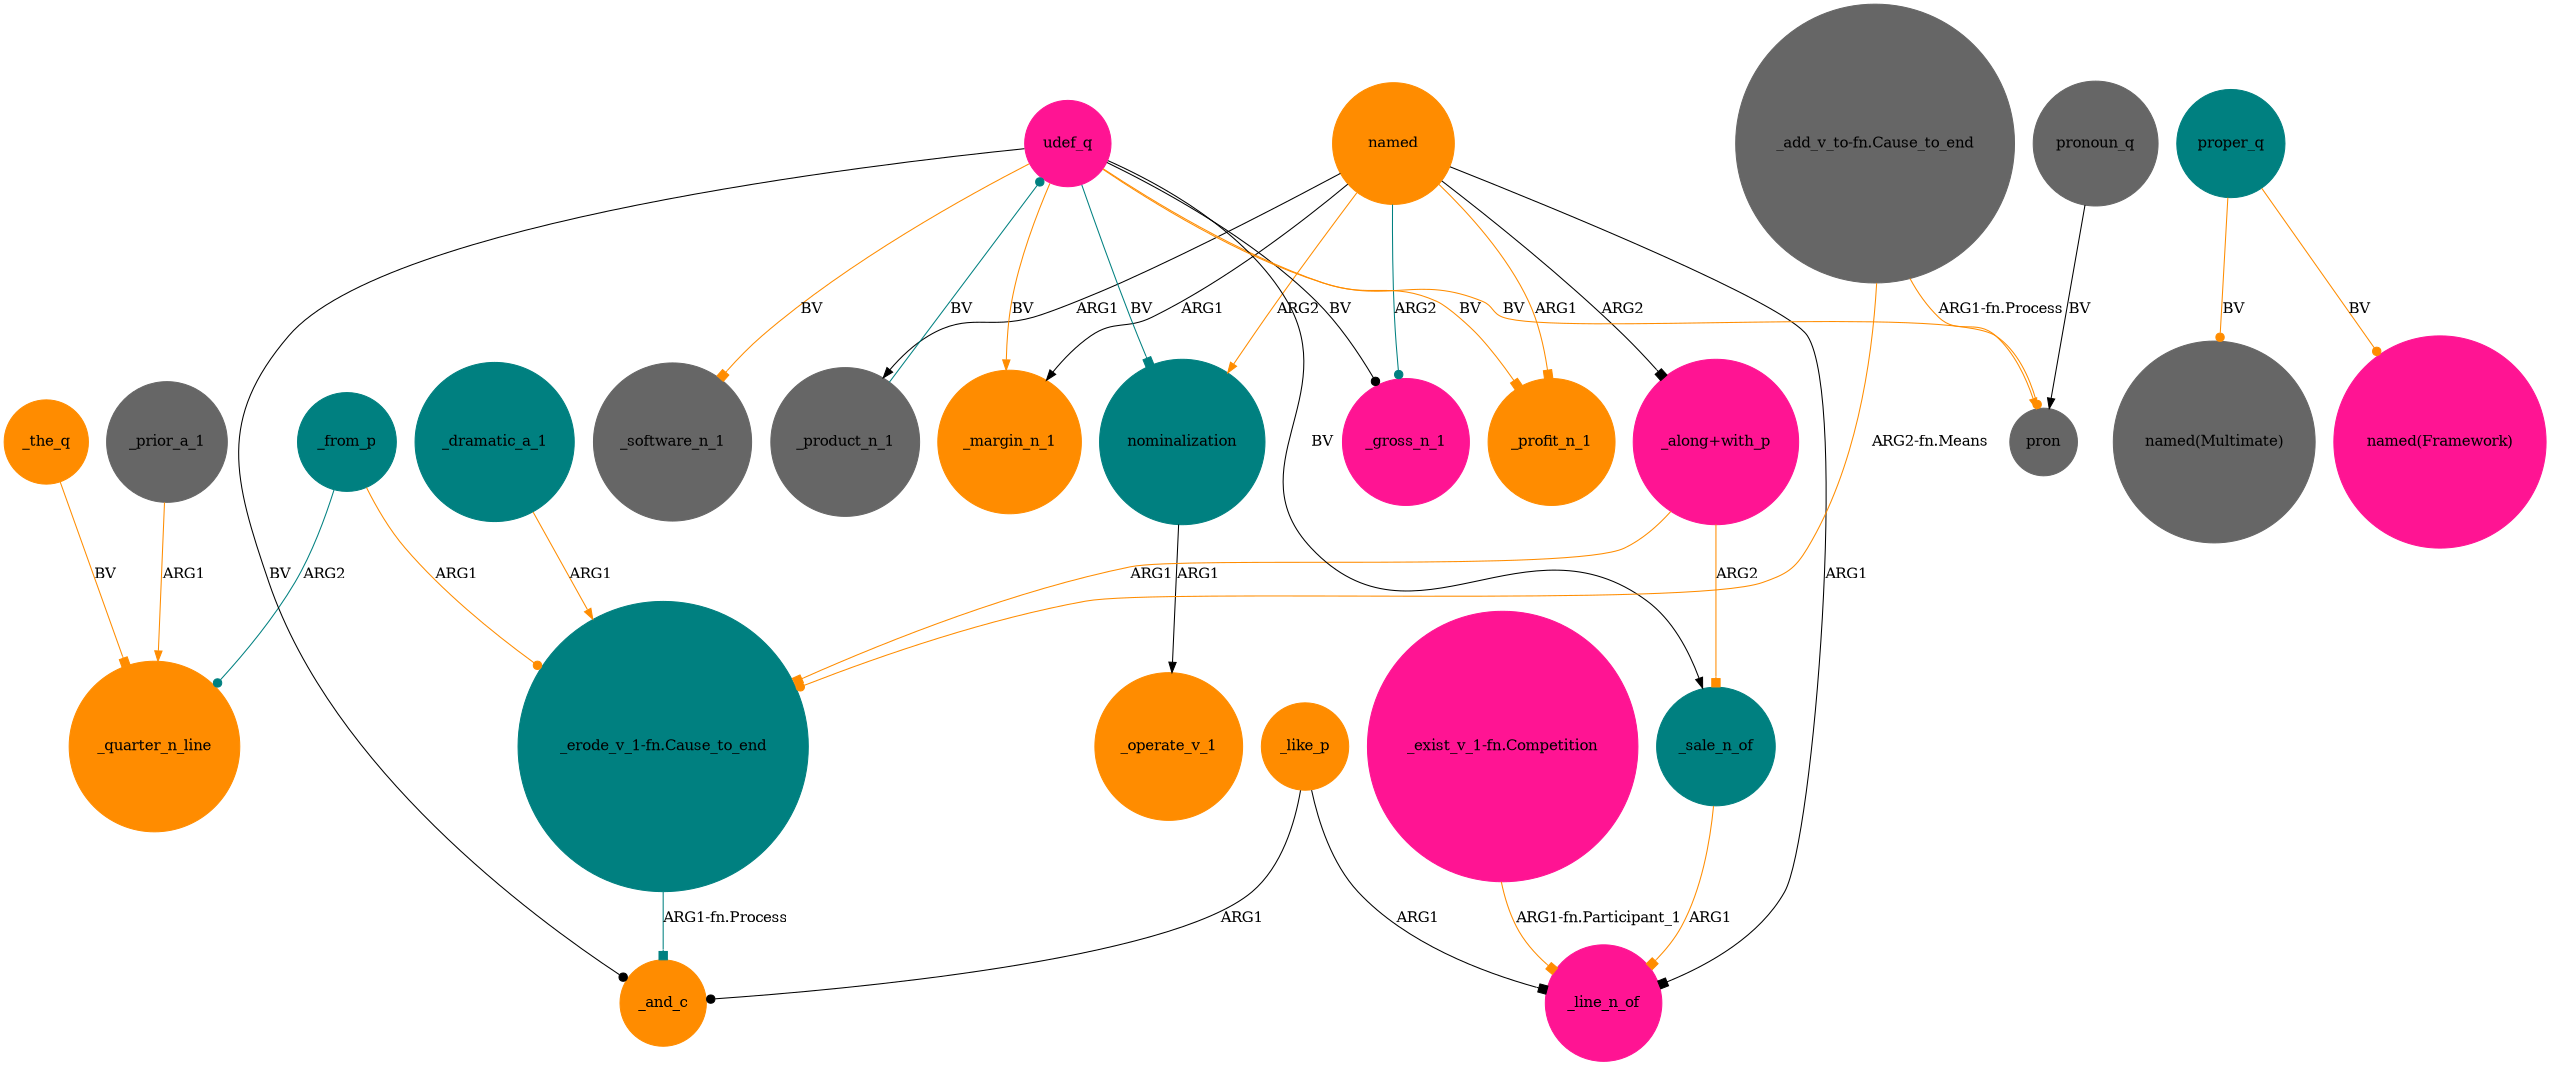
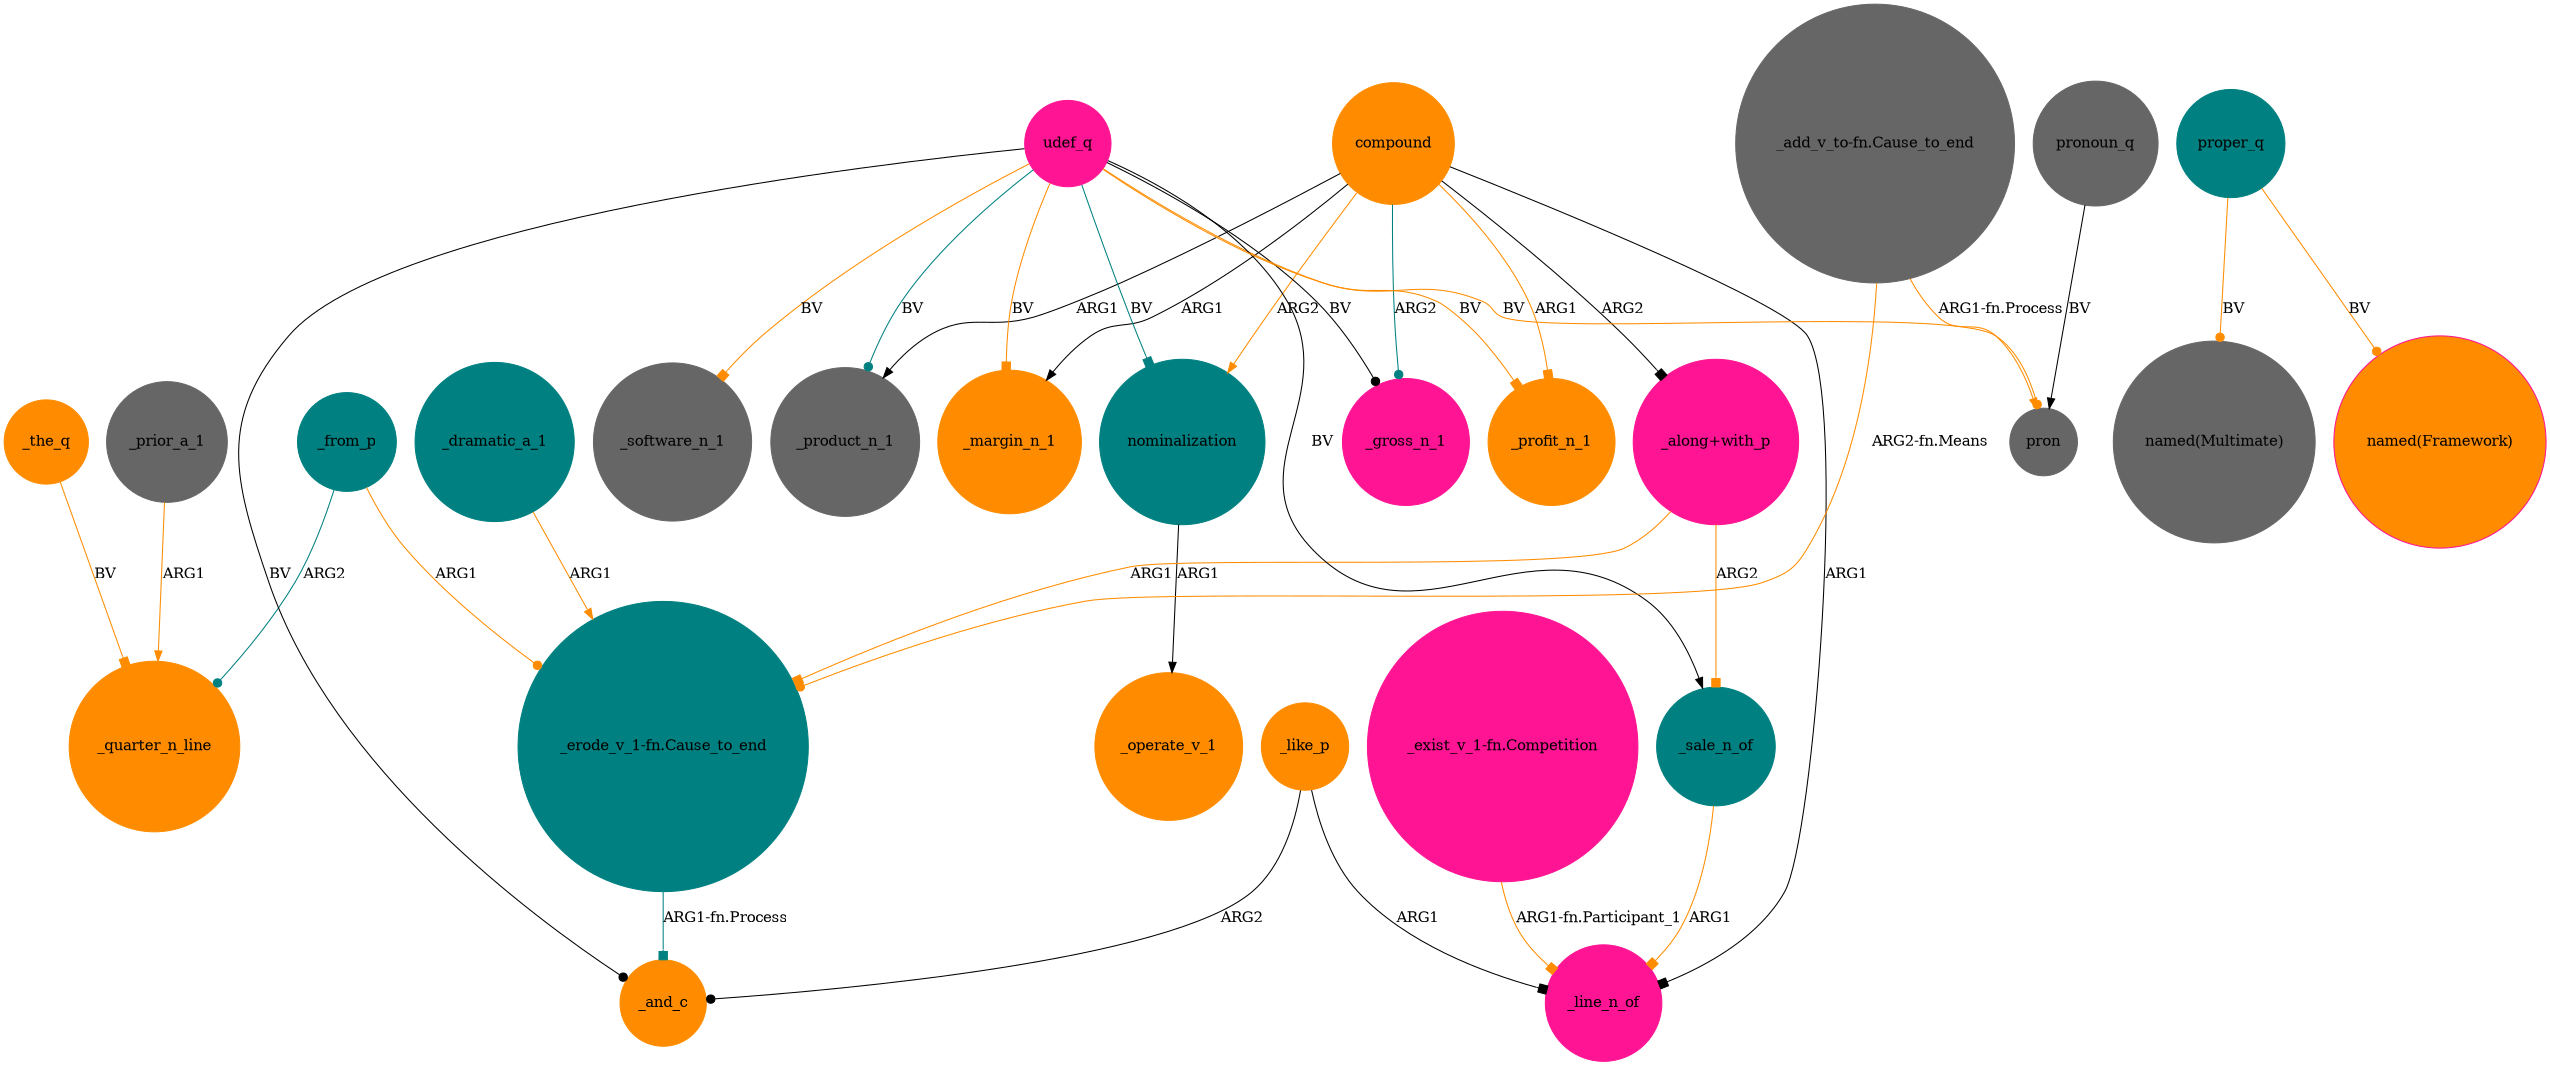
node "named": label "named" -> "compound"
edge "udef_q" -> "_margin_n_1": arrowhead normal -> box
edge "_product_n_1" -> "udef_q": reversed
node "named(Framework)": fillcolor deeppink -> darkorange
edge "_like_p" -> "_and_c": label "ARG1" -> "ARG2"
